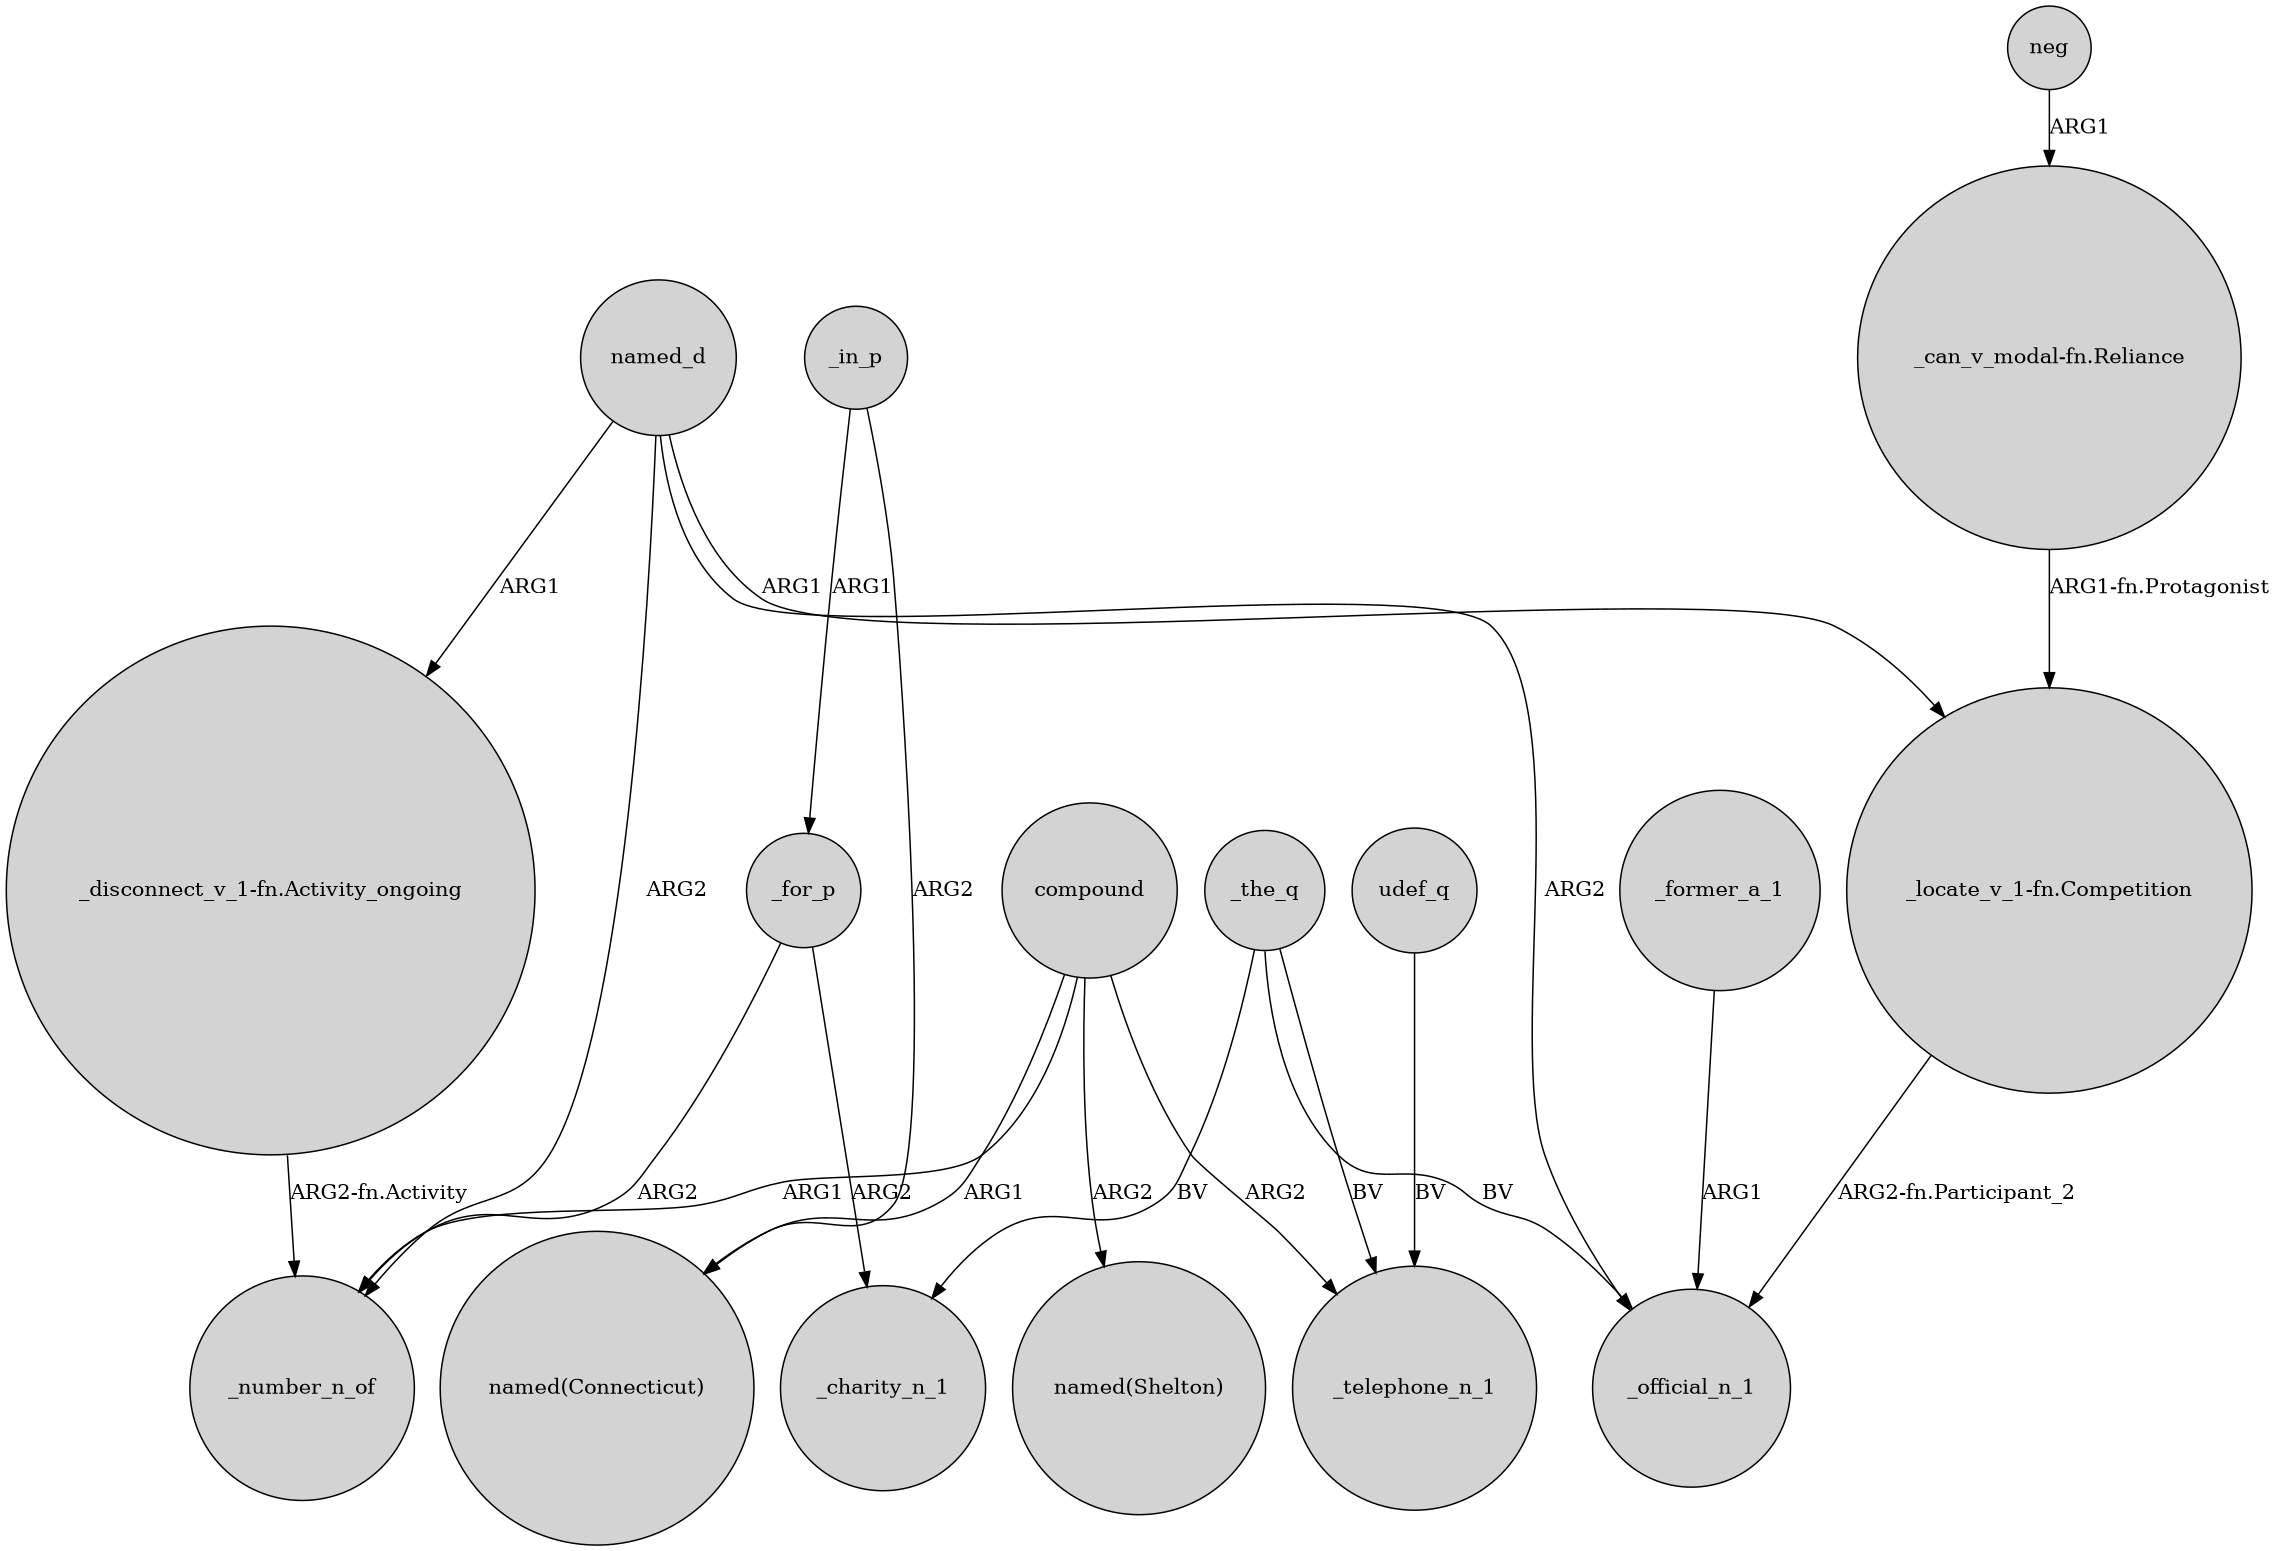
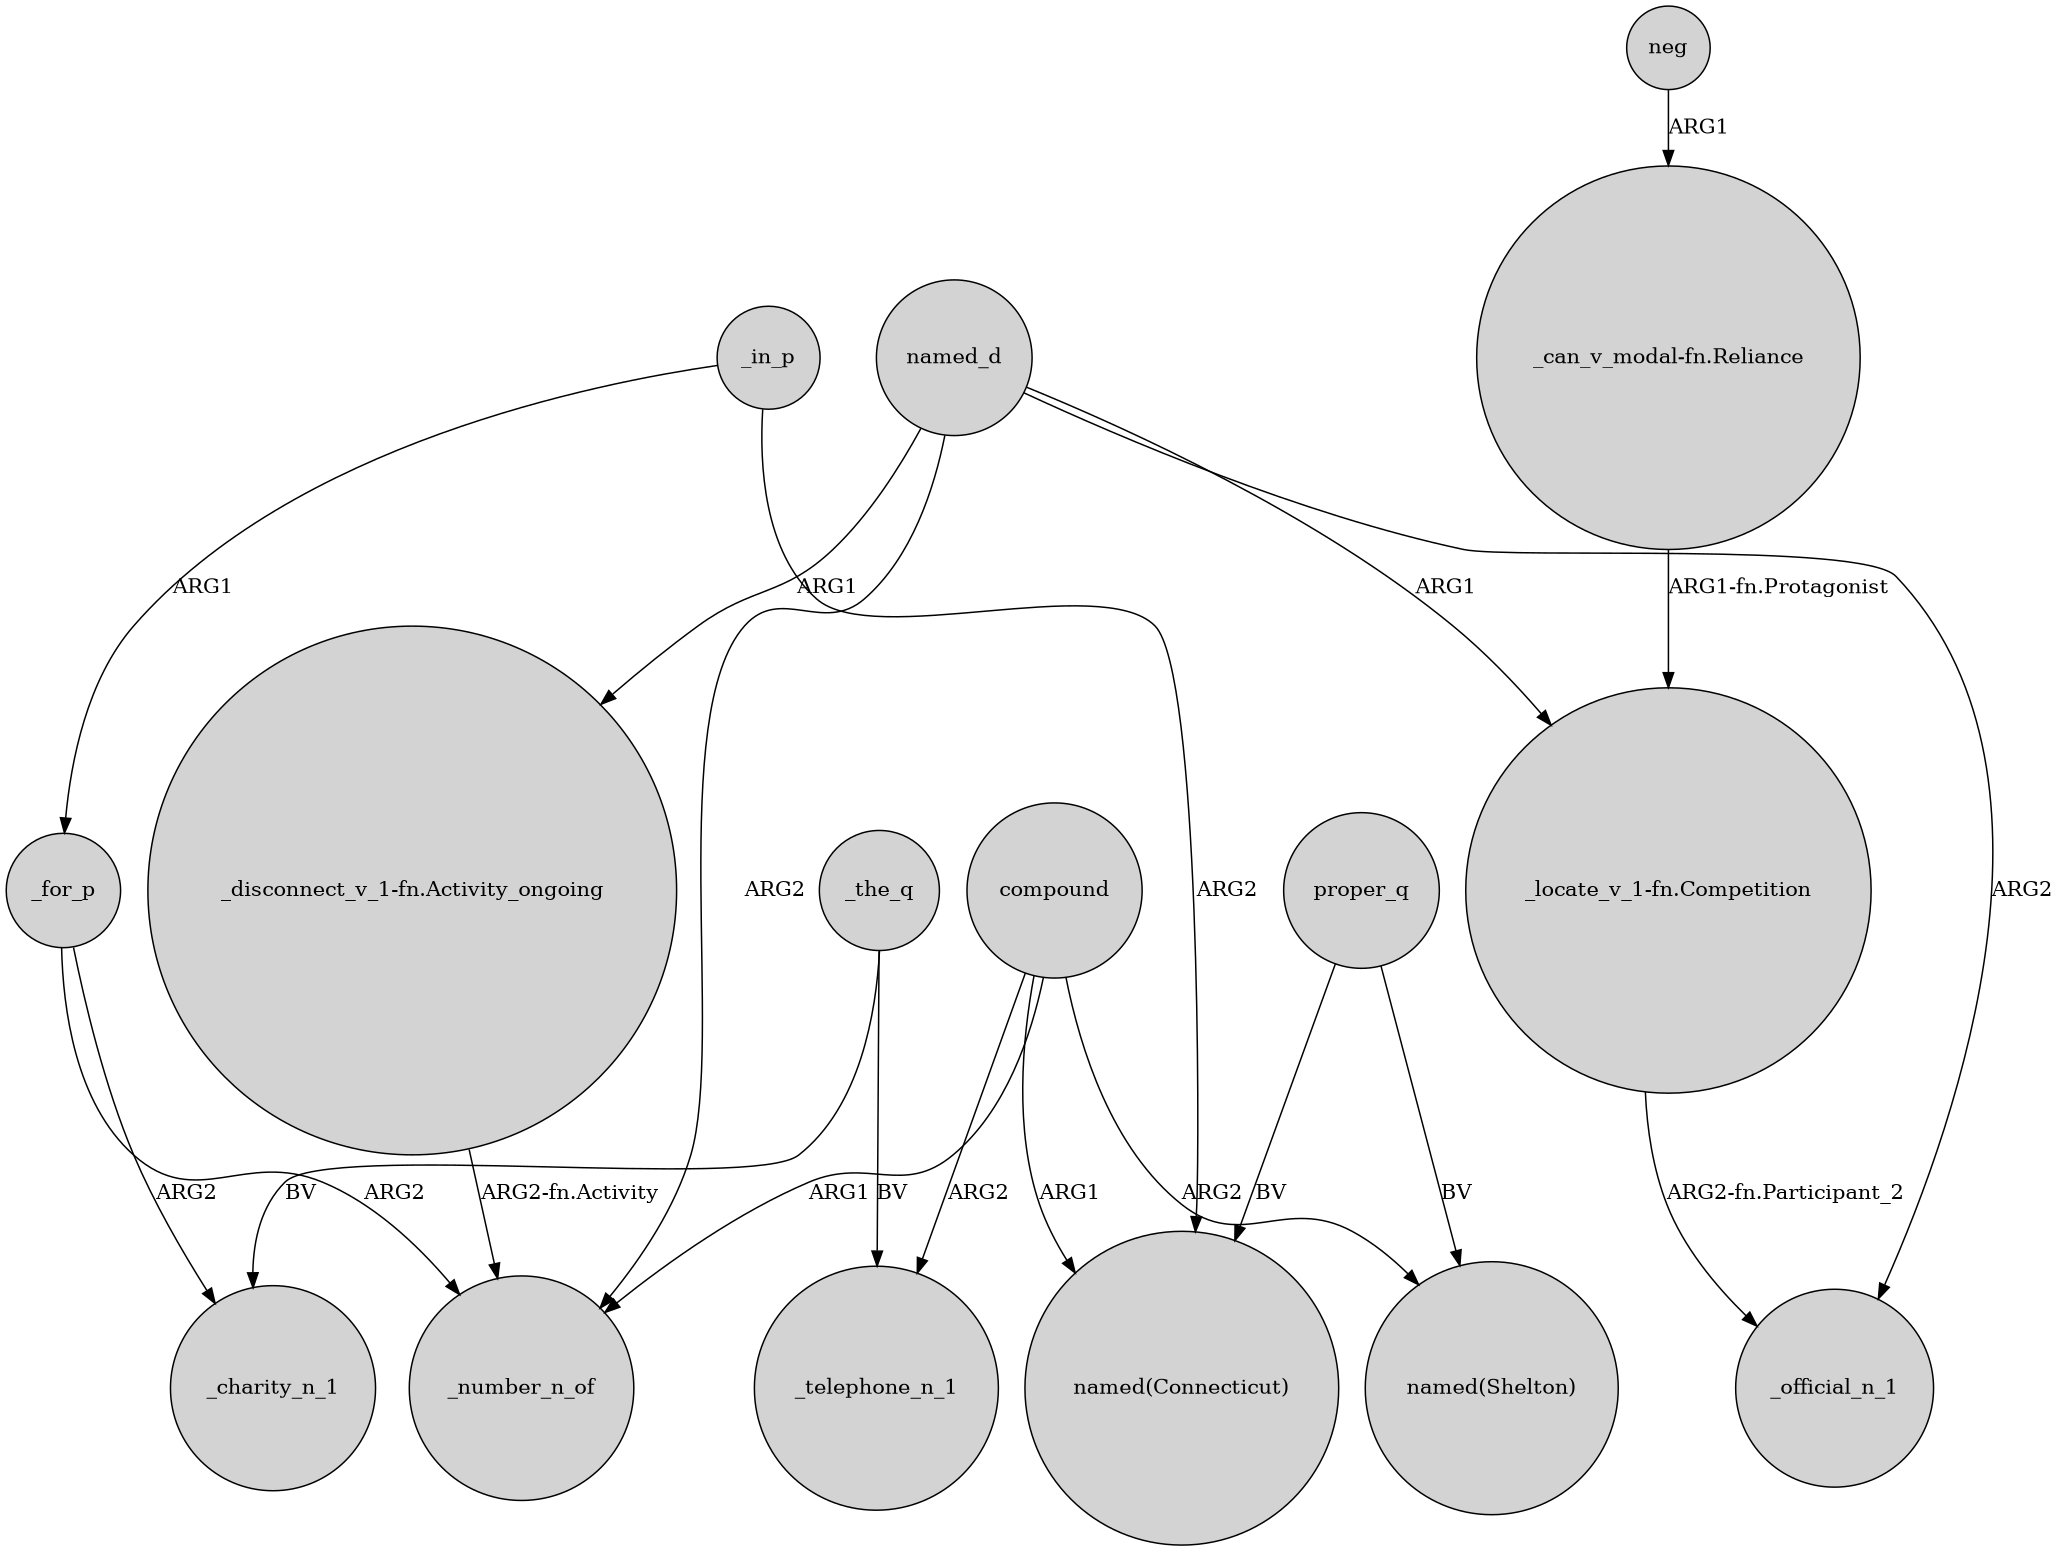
node "proper_q": added
node "udef_q": removed
node "_former_a_1": removed
edge "_the_q" -> "_official_n_1": removed, label "BV"
